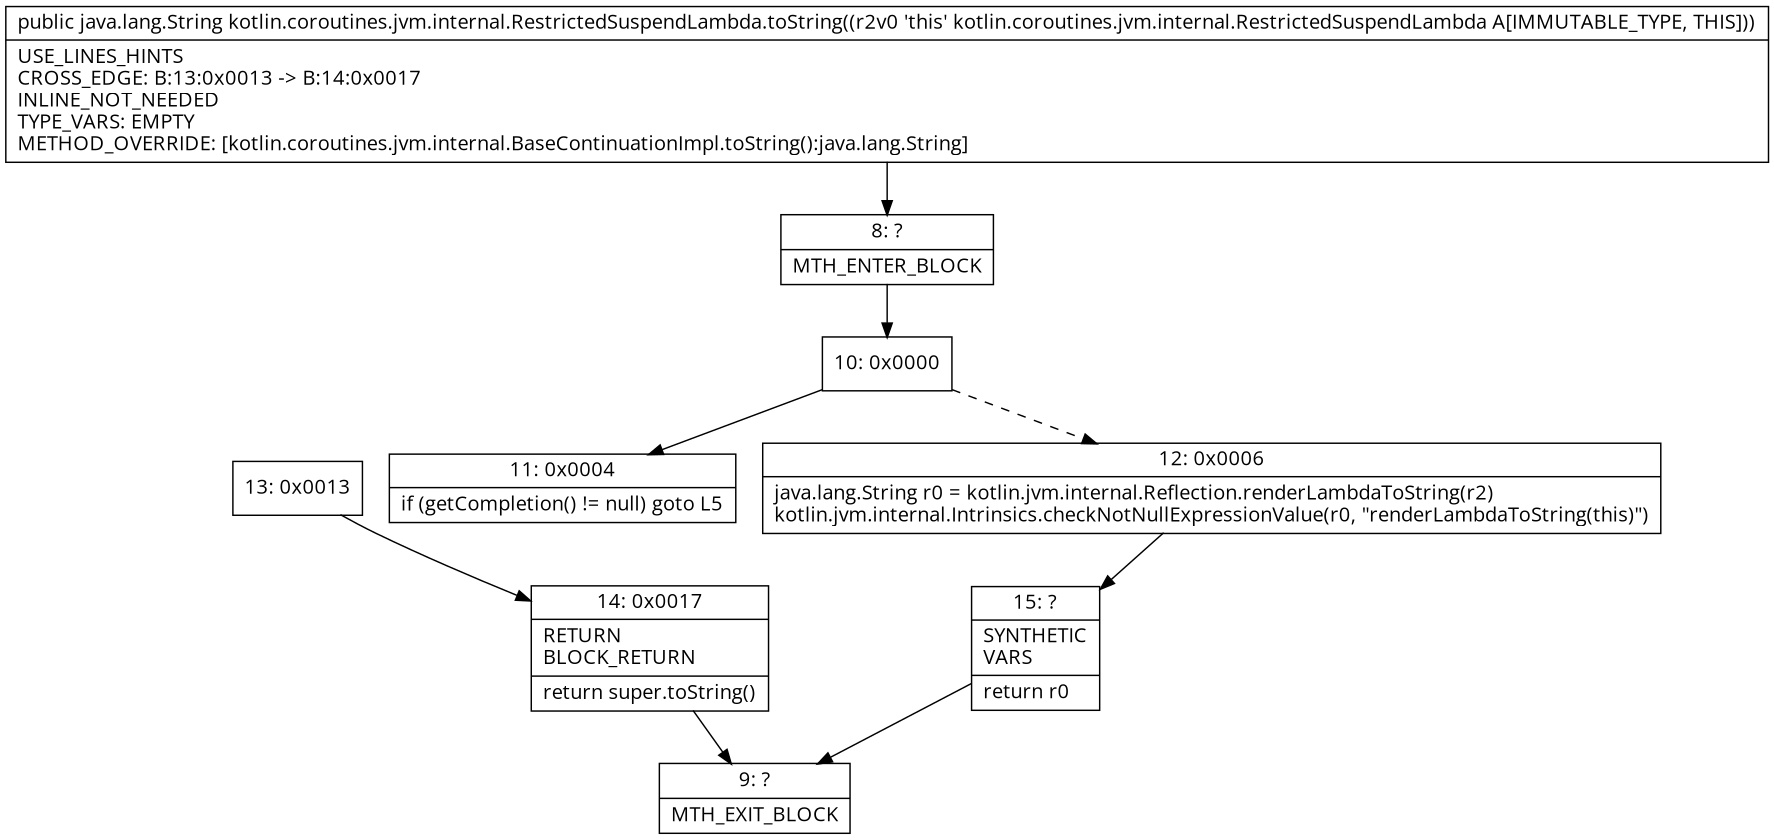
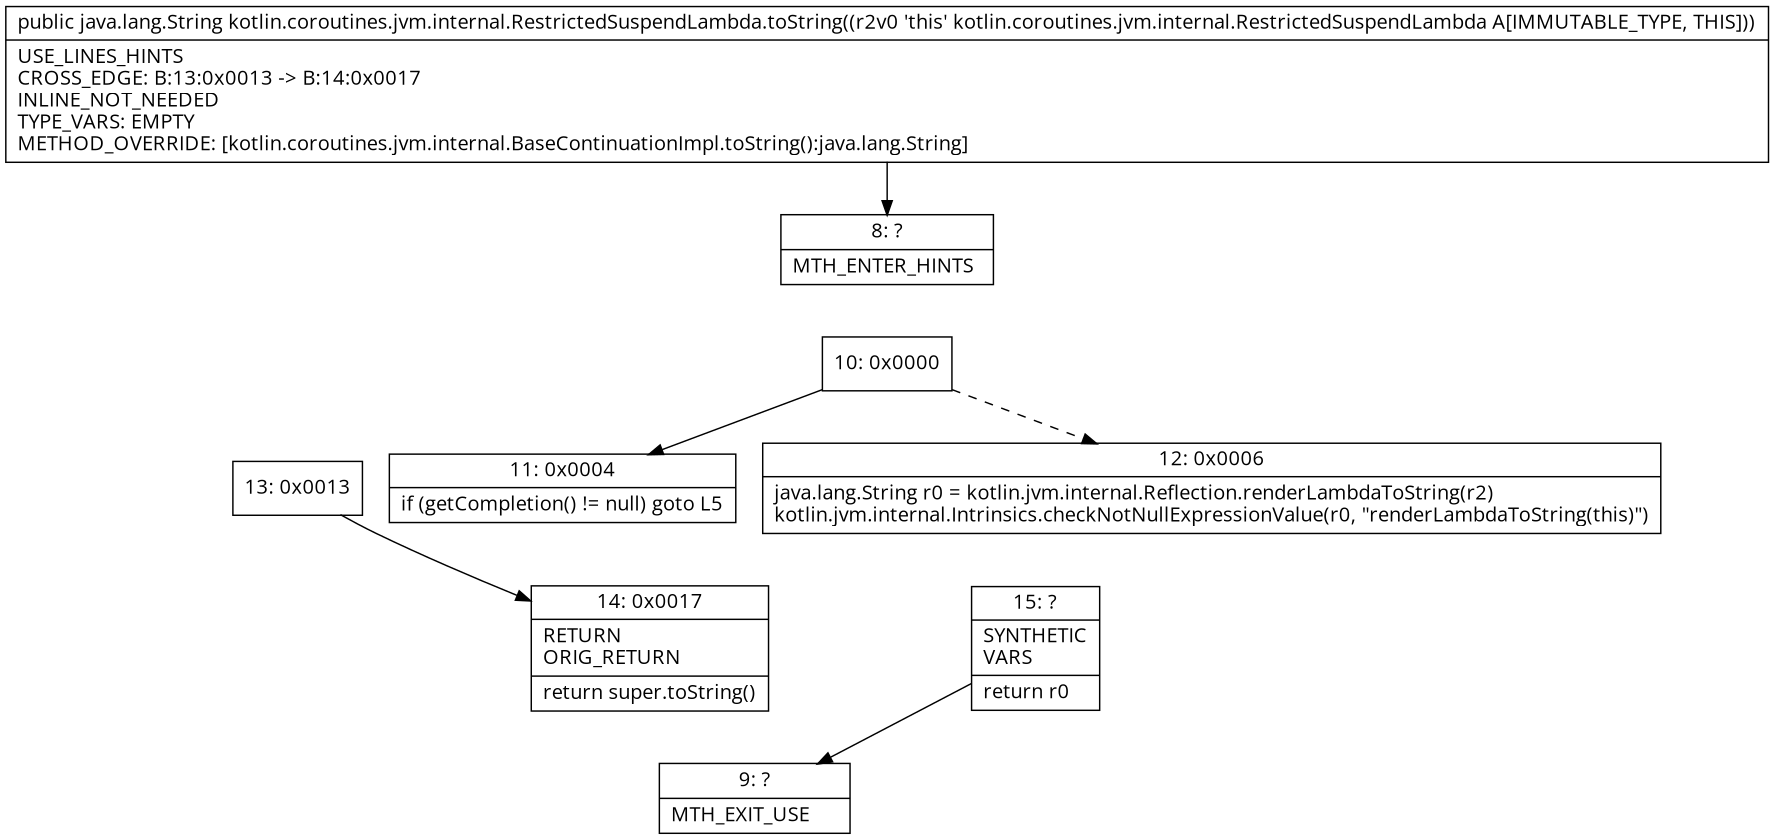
node "8: ?": text "MTH_ENTER_BLOCK" -> "MTH_ENTER_HINTS"
edge "8: ?" -> "10: 0x0000": removed
edge "12: 0x0006" -> "15: ?": removed
node "14: 0x0017": text "BLOCK_RETURN" -> "ORIG_RETURN"
edge "14: 0x0017" -> "9: ?": removed
node "9: ?": text "MTH_EXIT_BLOCK" -> "MTH_EXIT_USE"
